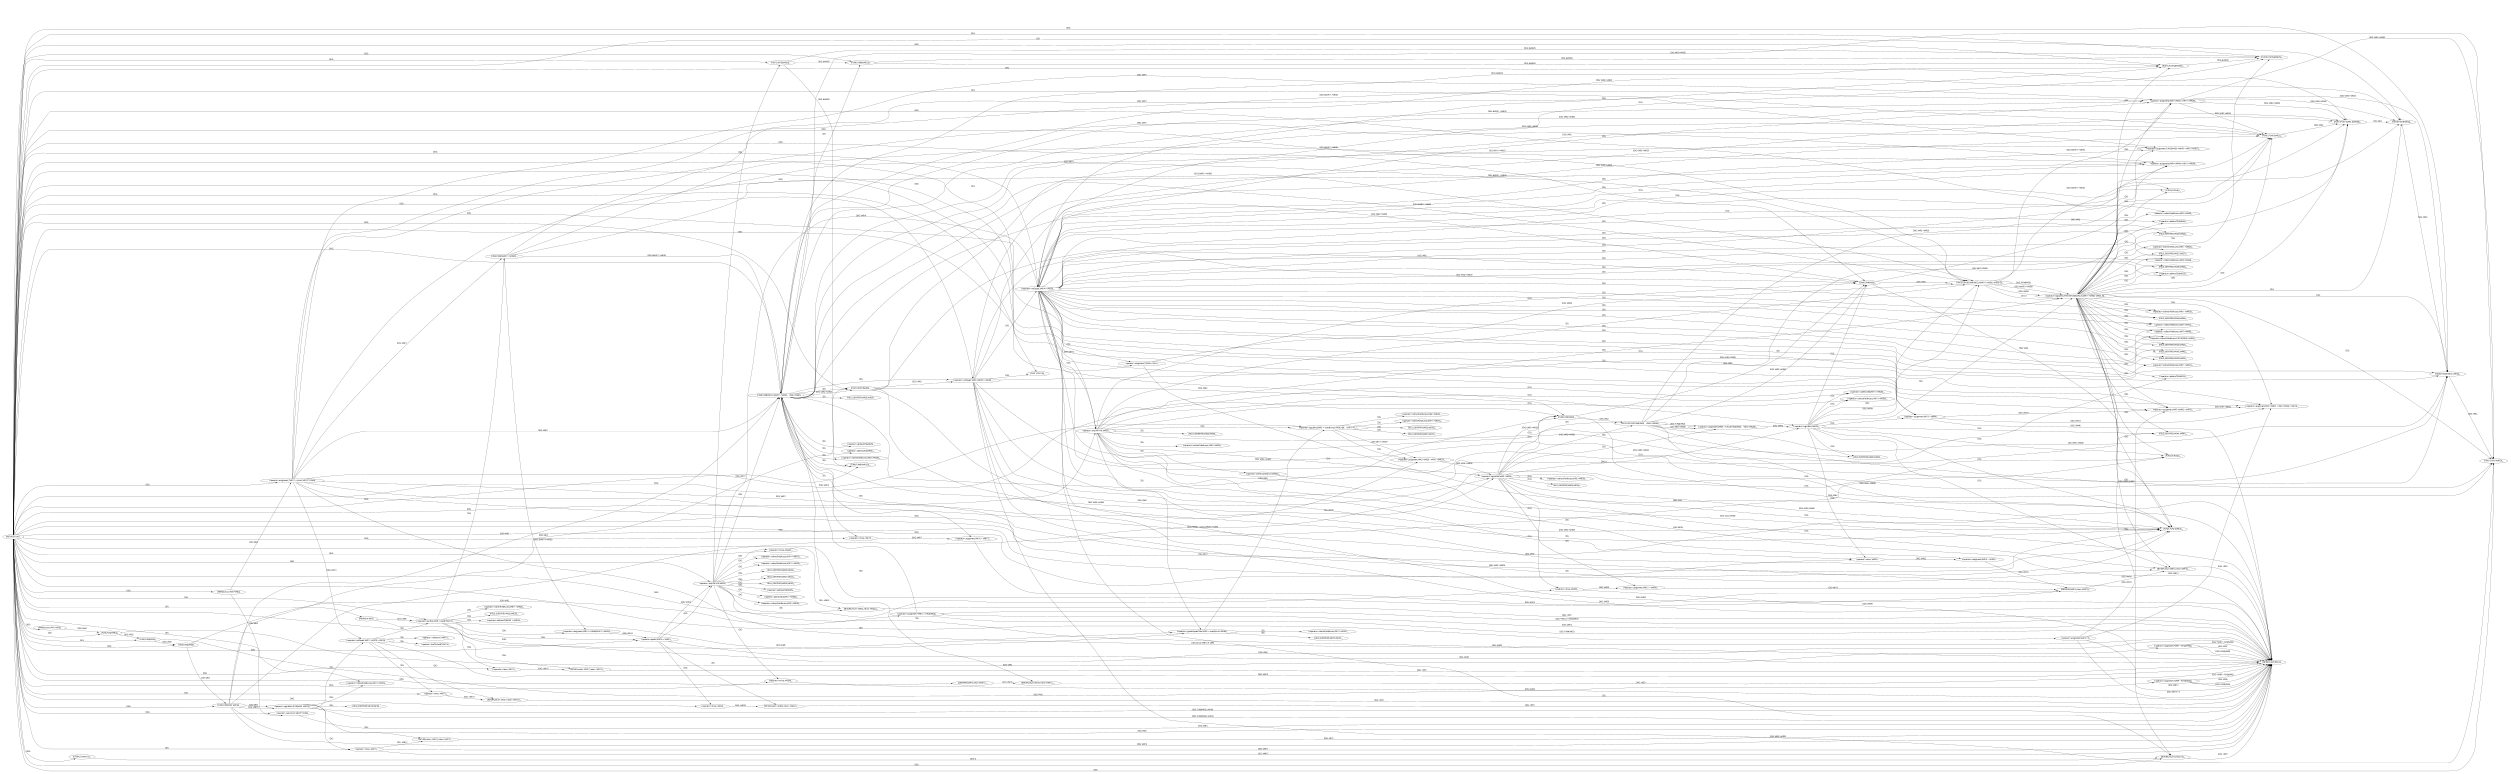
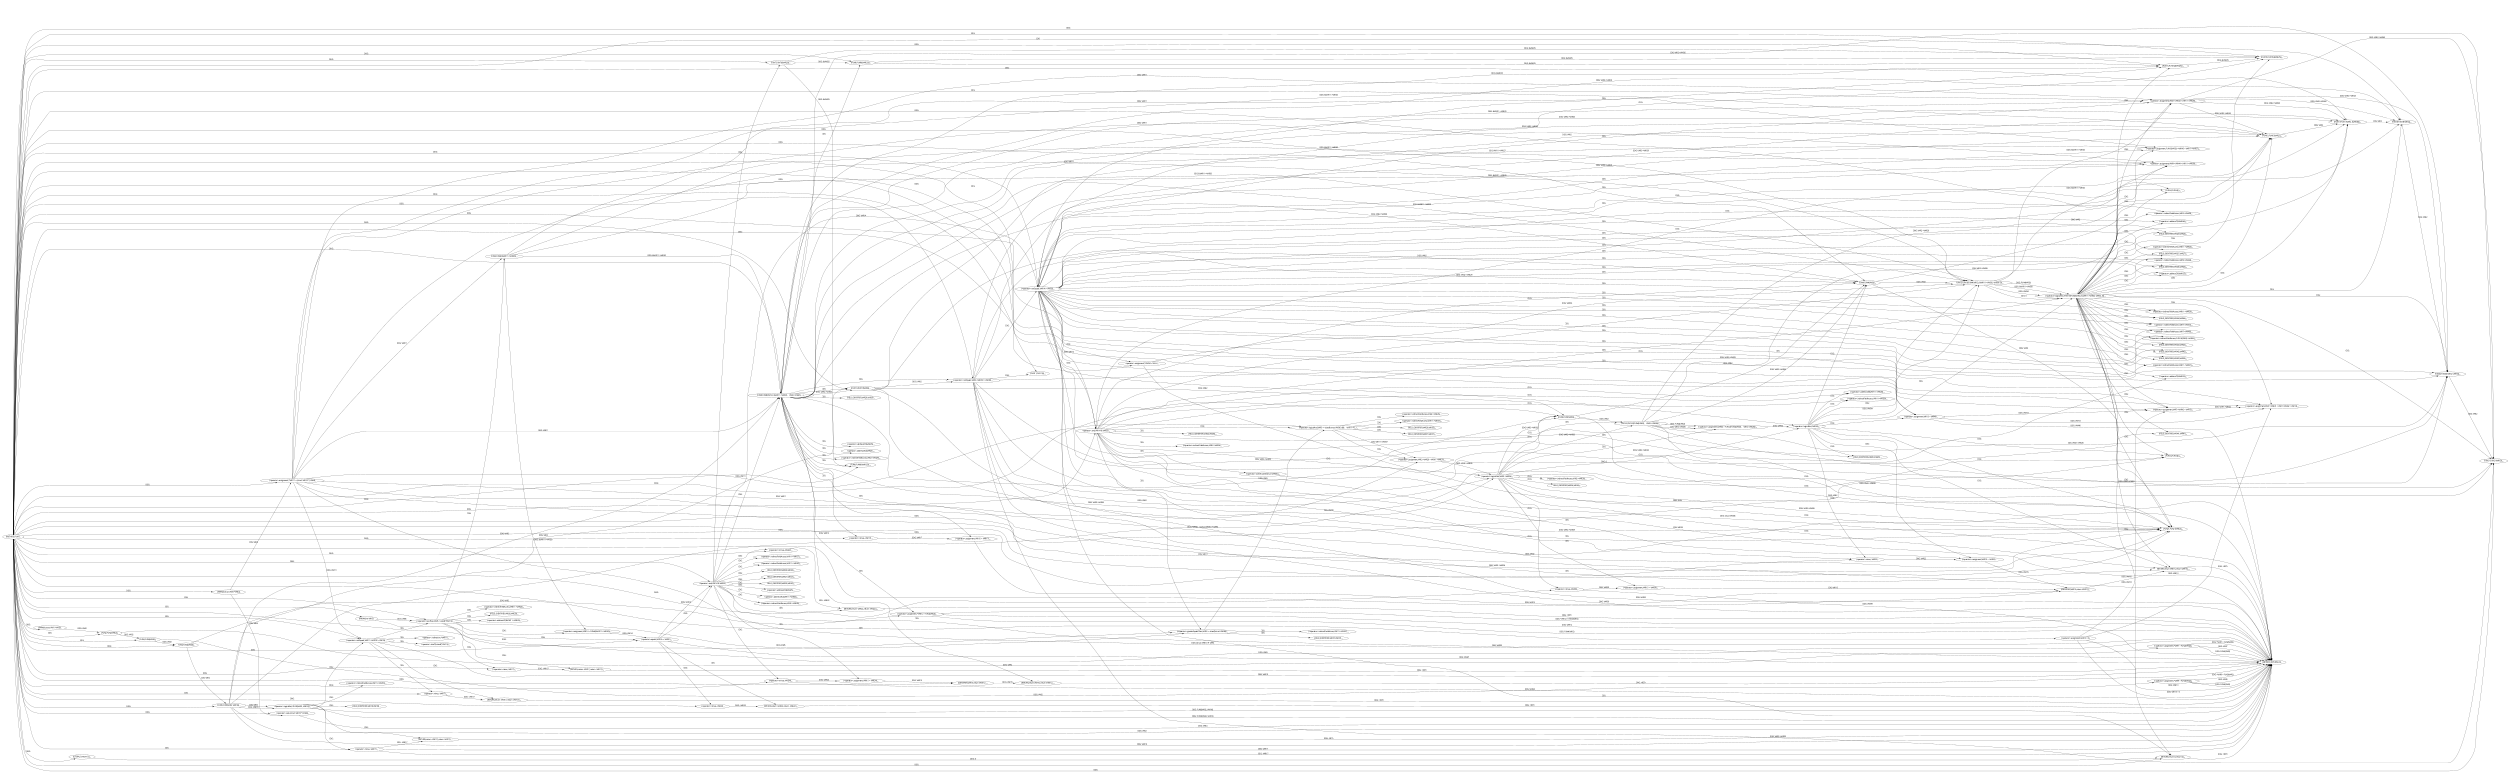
edge "(<operator>.notEquals,VAR14 != VAR32)" -> "(FUN15,FUN15(VAR2))": now "(<operator>.and,VAR14 & VAR35)" -> "(FUN15,FUN15(VAR2))"
edge "(<operator>.logicalNot,!VAR34)" -> "(FIELD_IDENTIFIER,VAR41,VAR41)": now "(<operator>.logicalNot,!VAR34)" -> "(<operator>.assignment,VAR15 = -VAR22)"
edge "(<operator>.assignment,*VAR12 = FUN4(VAR2))" -> "(FUN8,FUN8(VAR12, &VAR11->VAR20,    VAR2->VAR26, ...)": reversed
edge "(METHOD,FUN1)" -> "(<operator>.indirectFieldAccess,VAR11->VAR18)": now "(METHOD,FUN1)" -> "(<operator>.notEquals,VAR11->VAR18 != VAR19)"
node "(<operator>.assignment,VAR15 = -VAR24)": added
